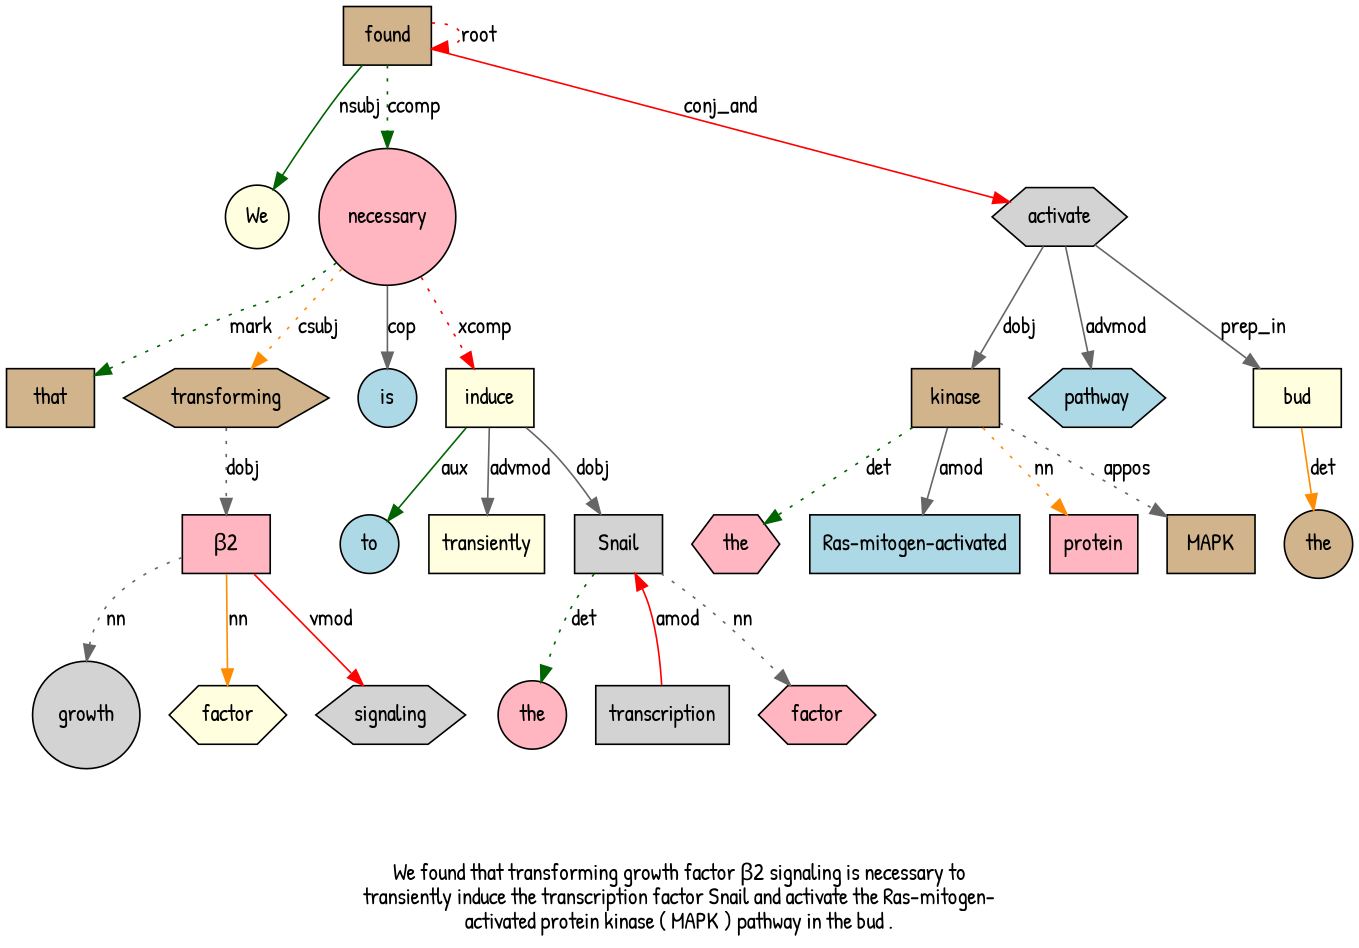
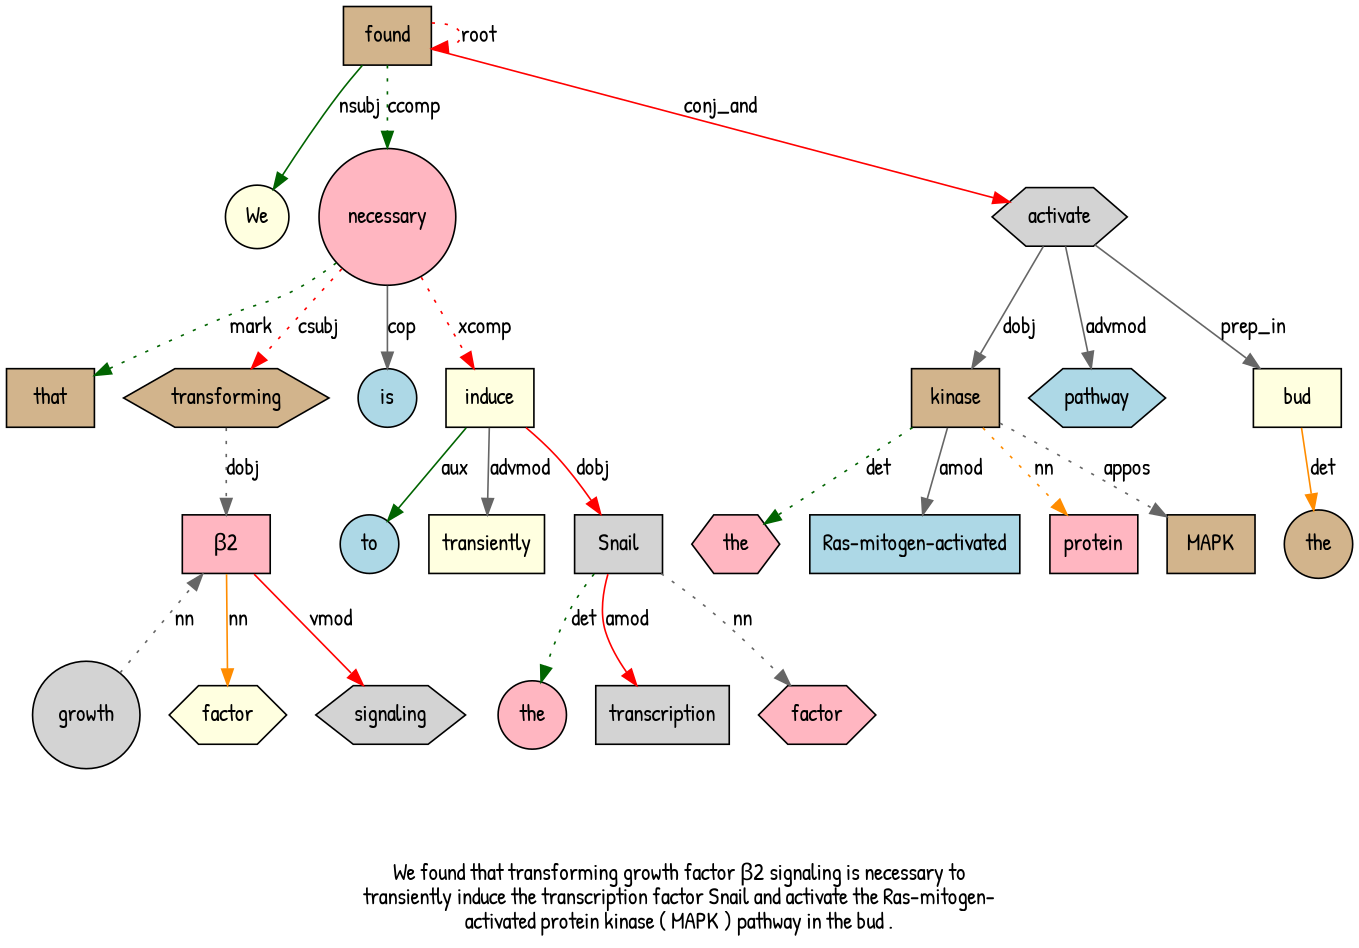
edge "necessary" -> "transforming": color darkorange -> red
edge "induce" -> "Snail": color gray40 -> red
edge "β2" -> "growth": reversed
edge "transcription" -> "Snail": reversed
